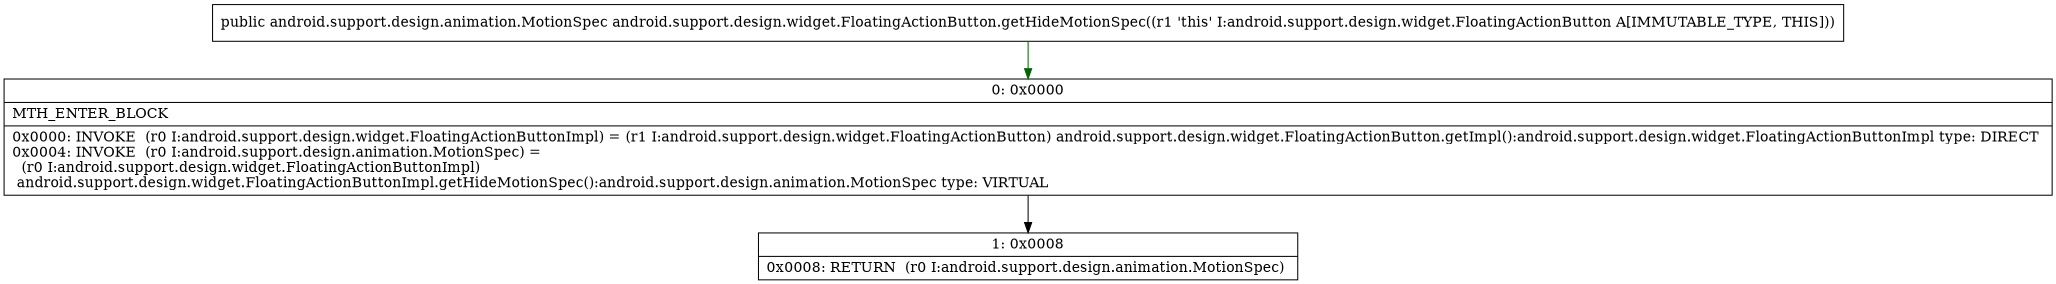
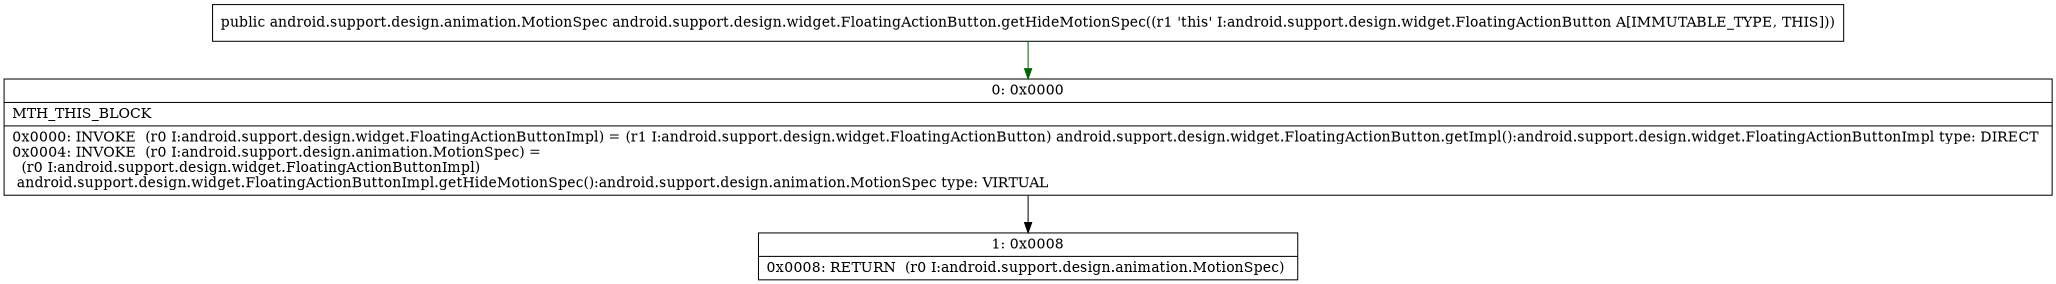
node "0: 0x0000": text "MTH_ENTER_BLOCK" -> "MTH_THIS_BLOCK"
